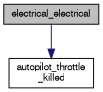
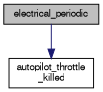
node "electrical_electrical": label "electrical_electrical" -> "electrical_periodic"
